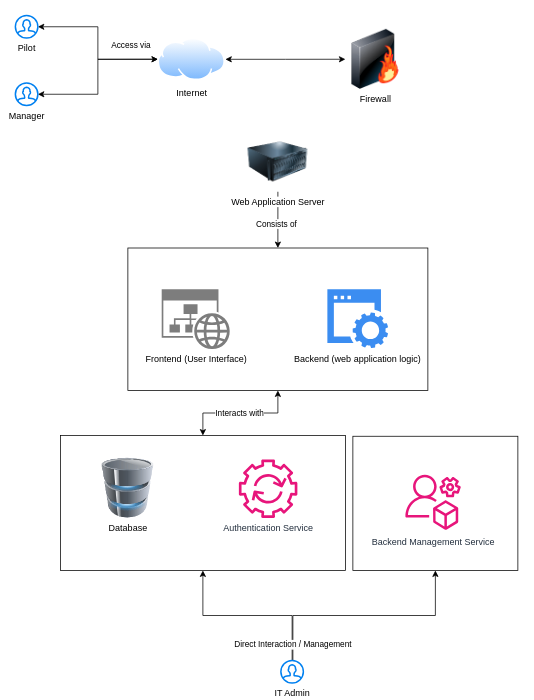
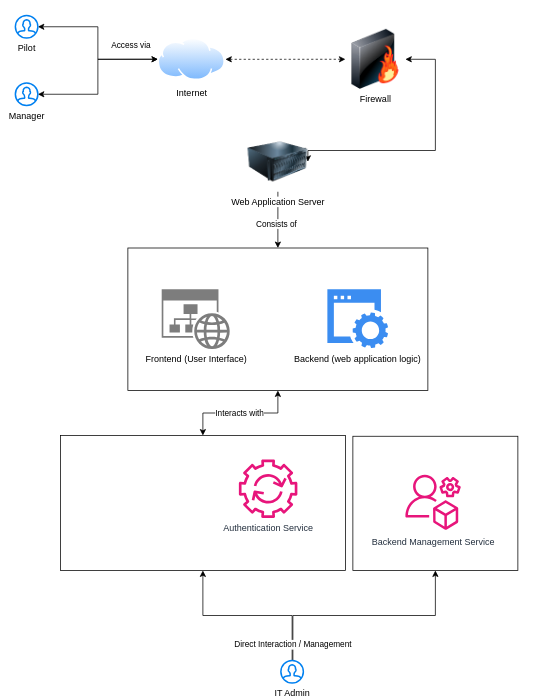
edge "Internet" -- "Firewall": style solid -> dashed
edge "Firewall" -- "Web Application Server": added
node "Database": removed
